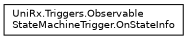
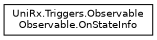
node "UniRx.Triggers.Observable StateMachineTrigger.OnStateInfo": label "UniRx.Triggers.Observable StateMachineTrigger.OnStateInfo" -> "UniRx.Triggers.Observable Observable.OnStateInfo"
